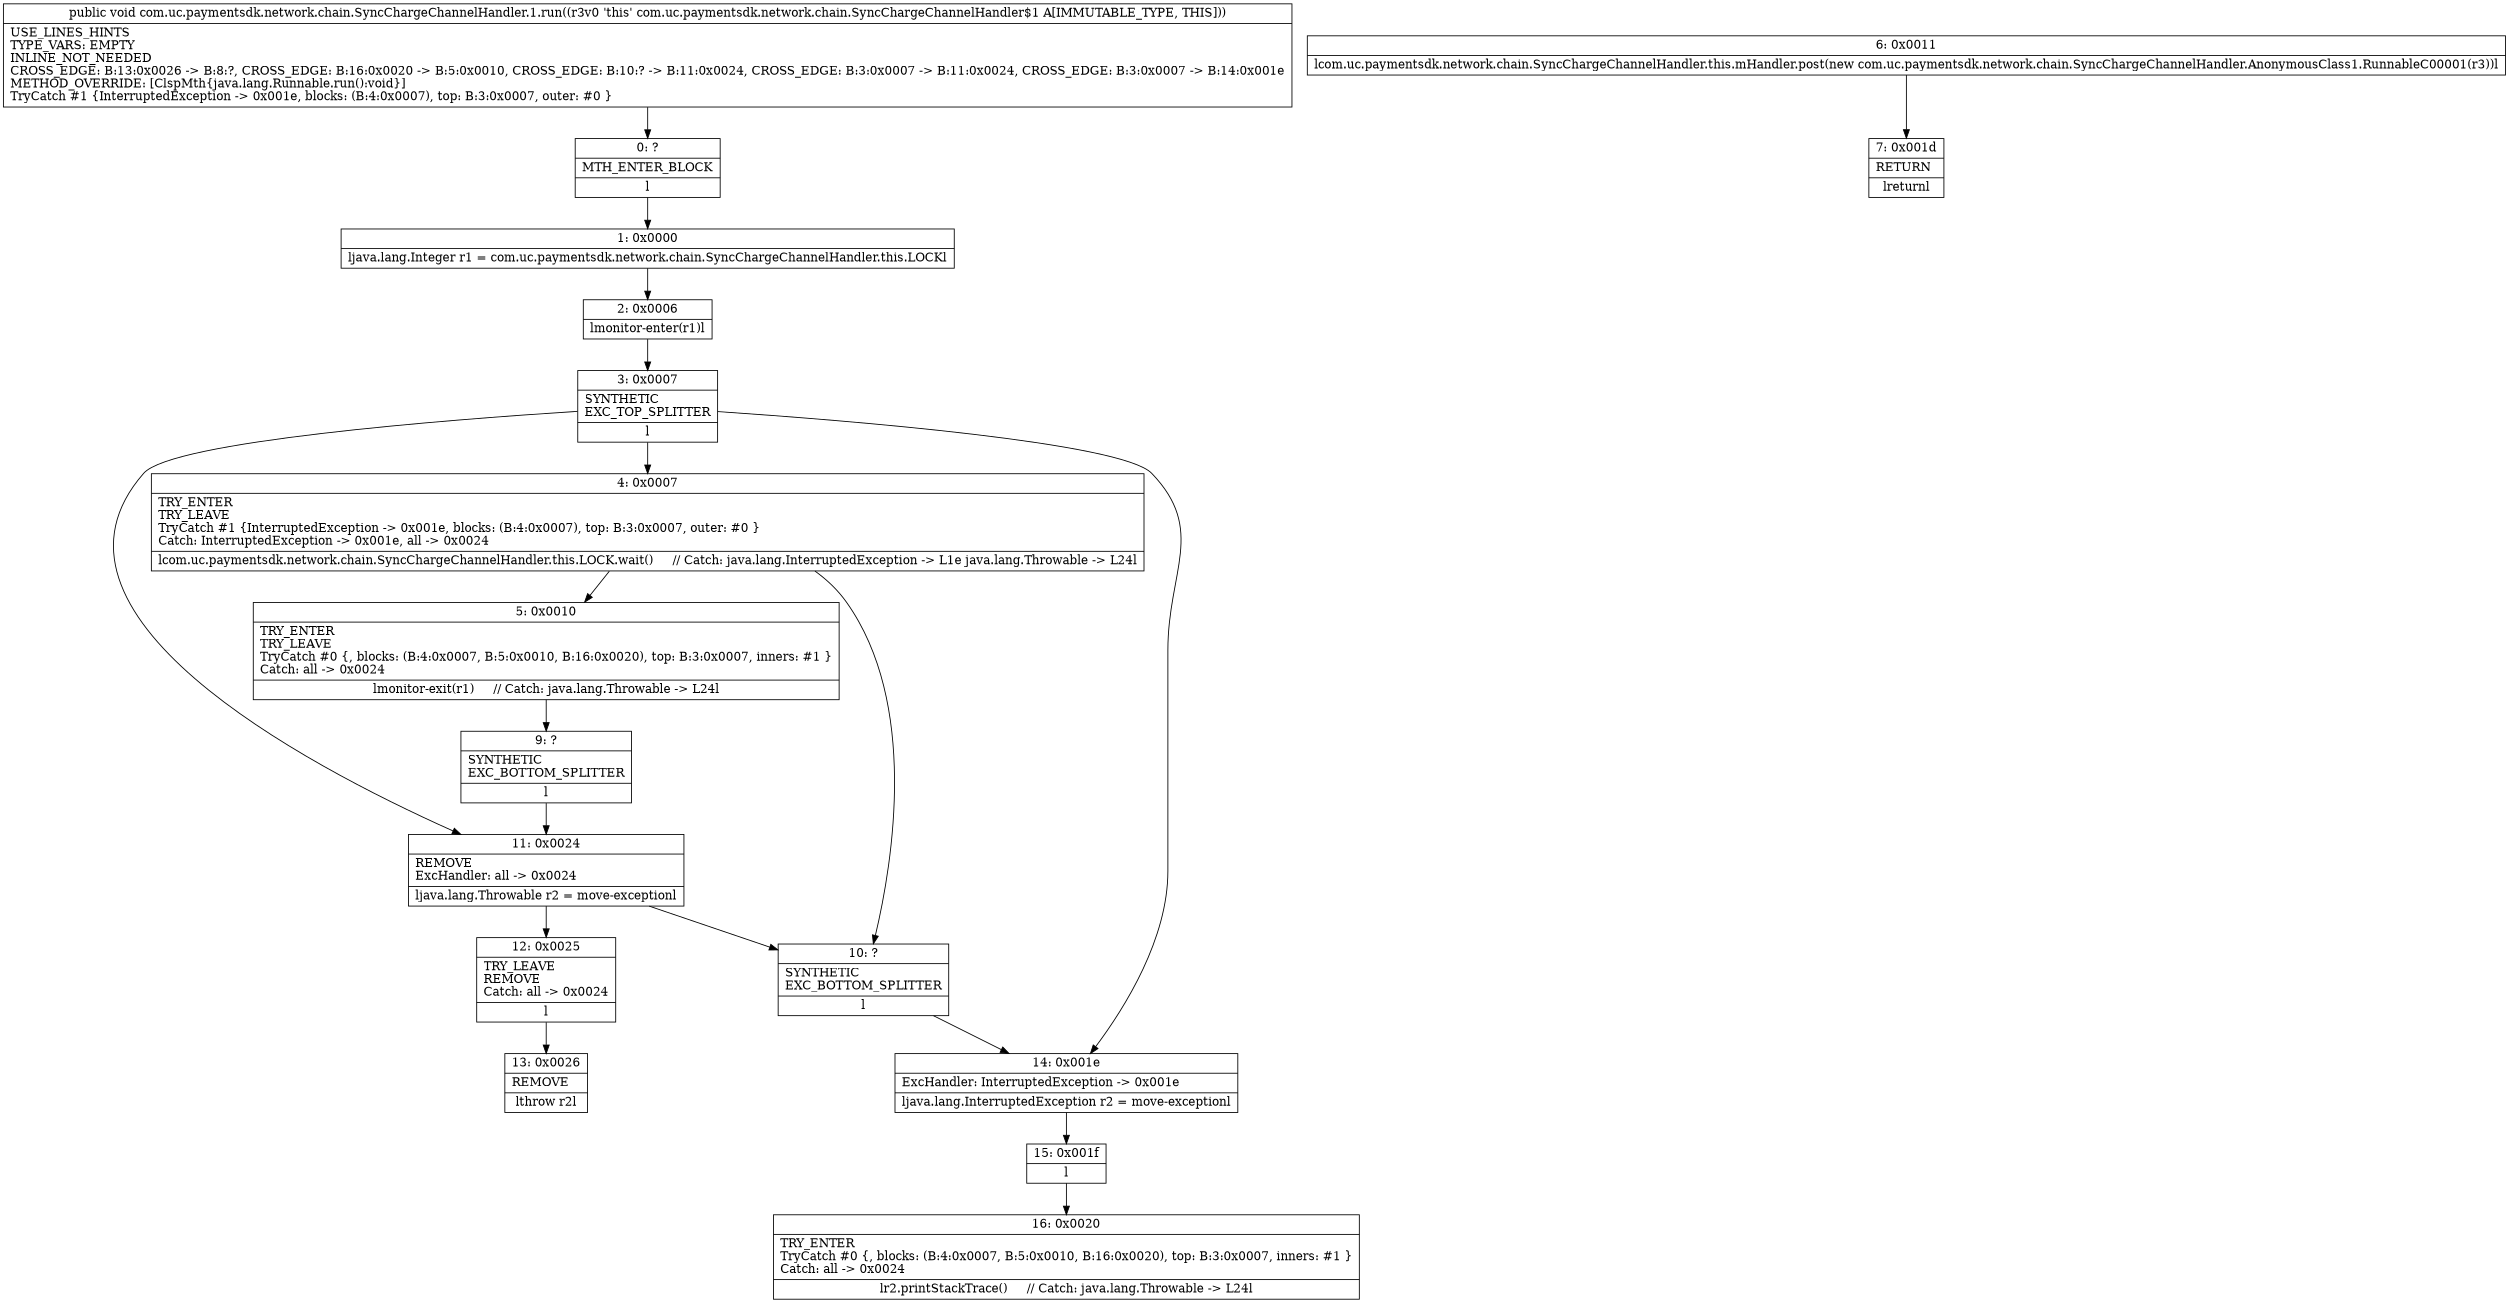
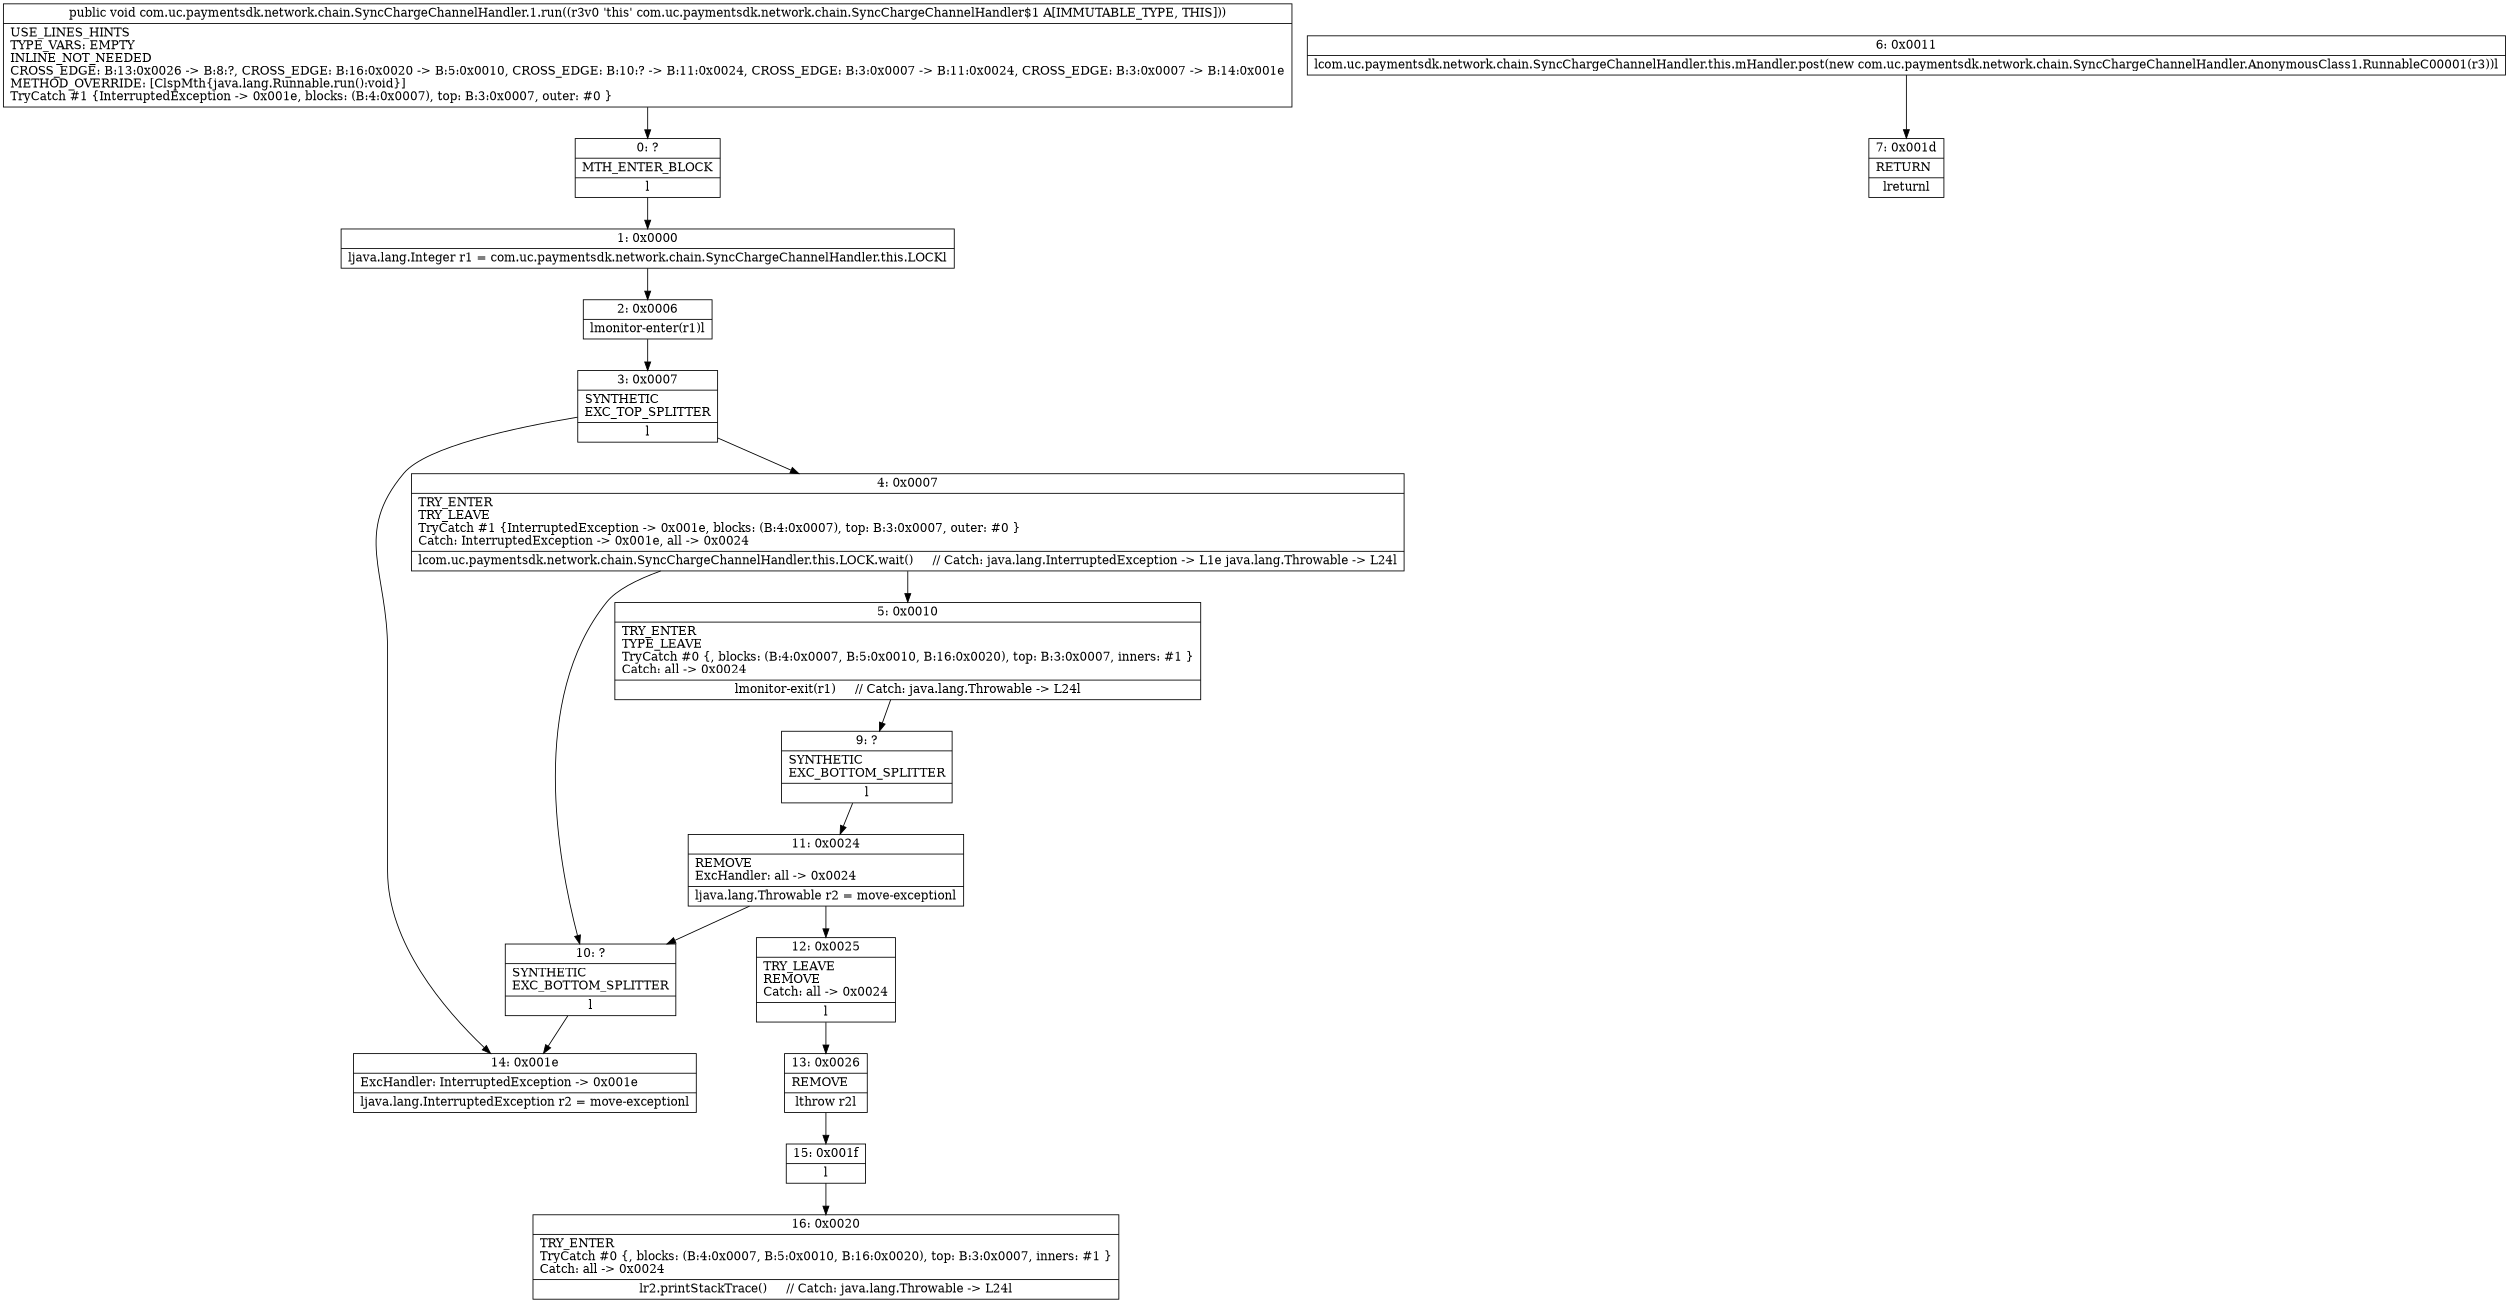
edge "3: 0x0007" -> "11: 0x0024": removed
node "5: 0x0010": text "TRY_LEAVE" -> "TYPE_LEAVE"
edge "14: 0x001e" -> "15: 0x001f": now "13: 0x0026" -> "15: 0x001f"
